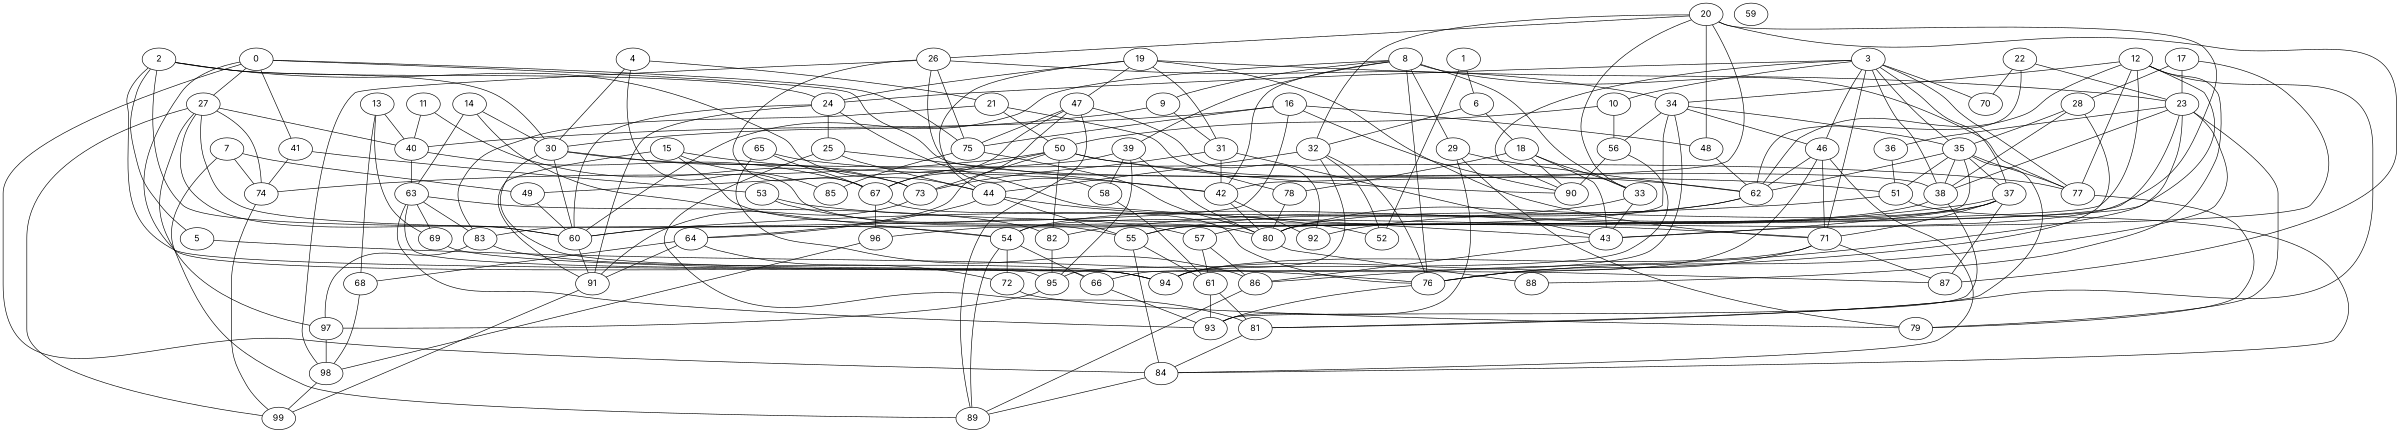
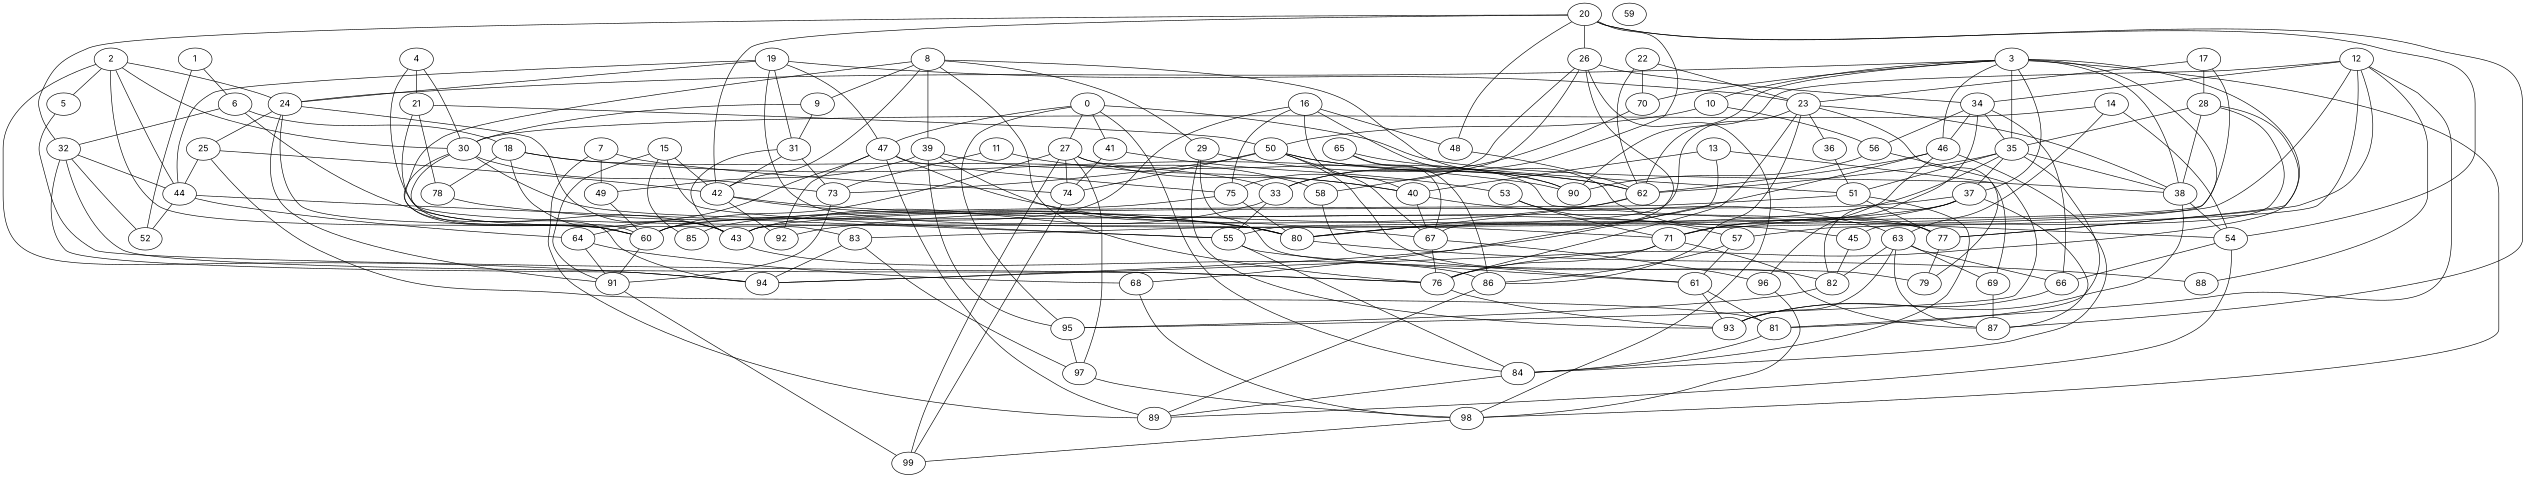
edge "0" -- "75": now "0" -- "47"
edge "8" -- "33": now "70" -- "33"
edge "35" -- "77": now "51" -- "77"
edge "6" -- "43": added
edge "63" -- "83": now "63" -- "87"
node "45": added
node "72": removed
edge "3" -- "98": added
